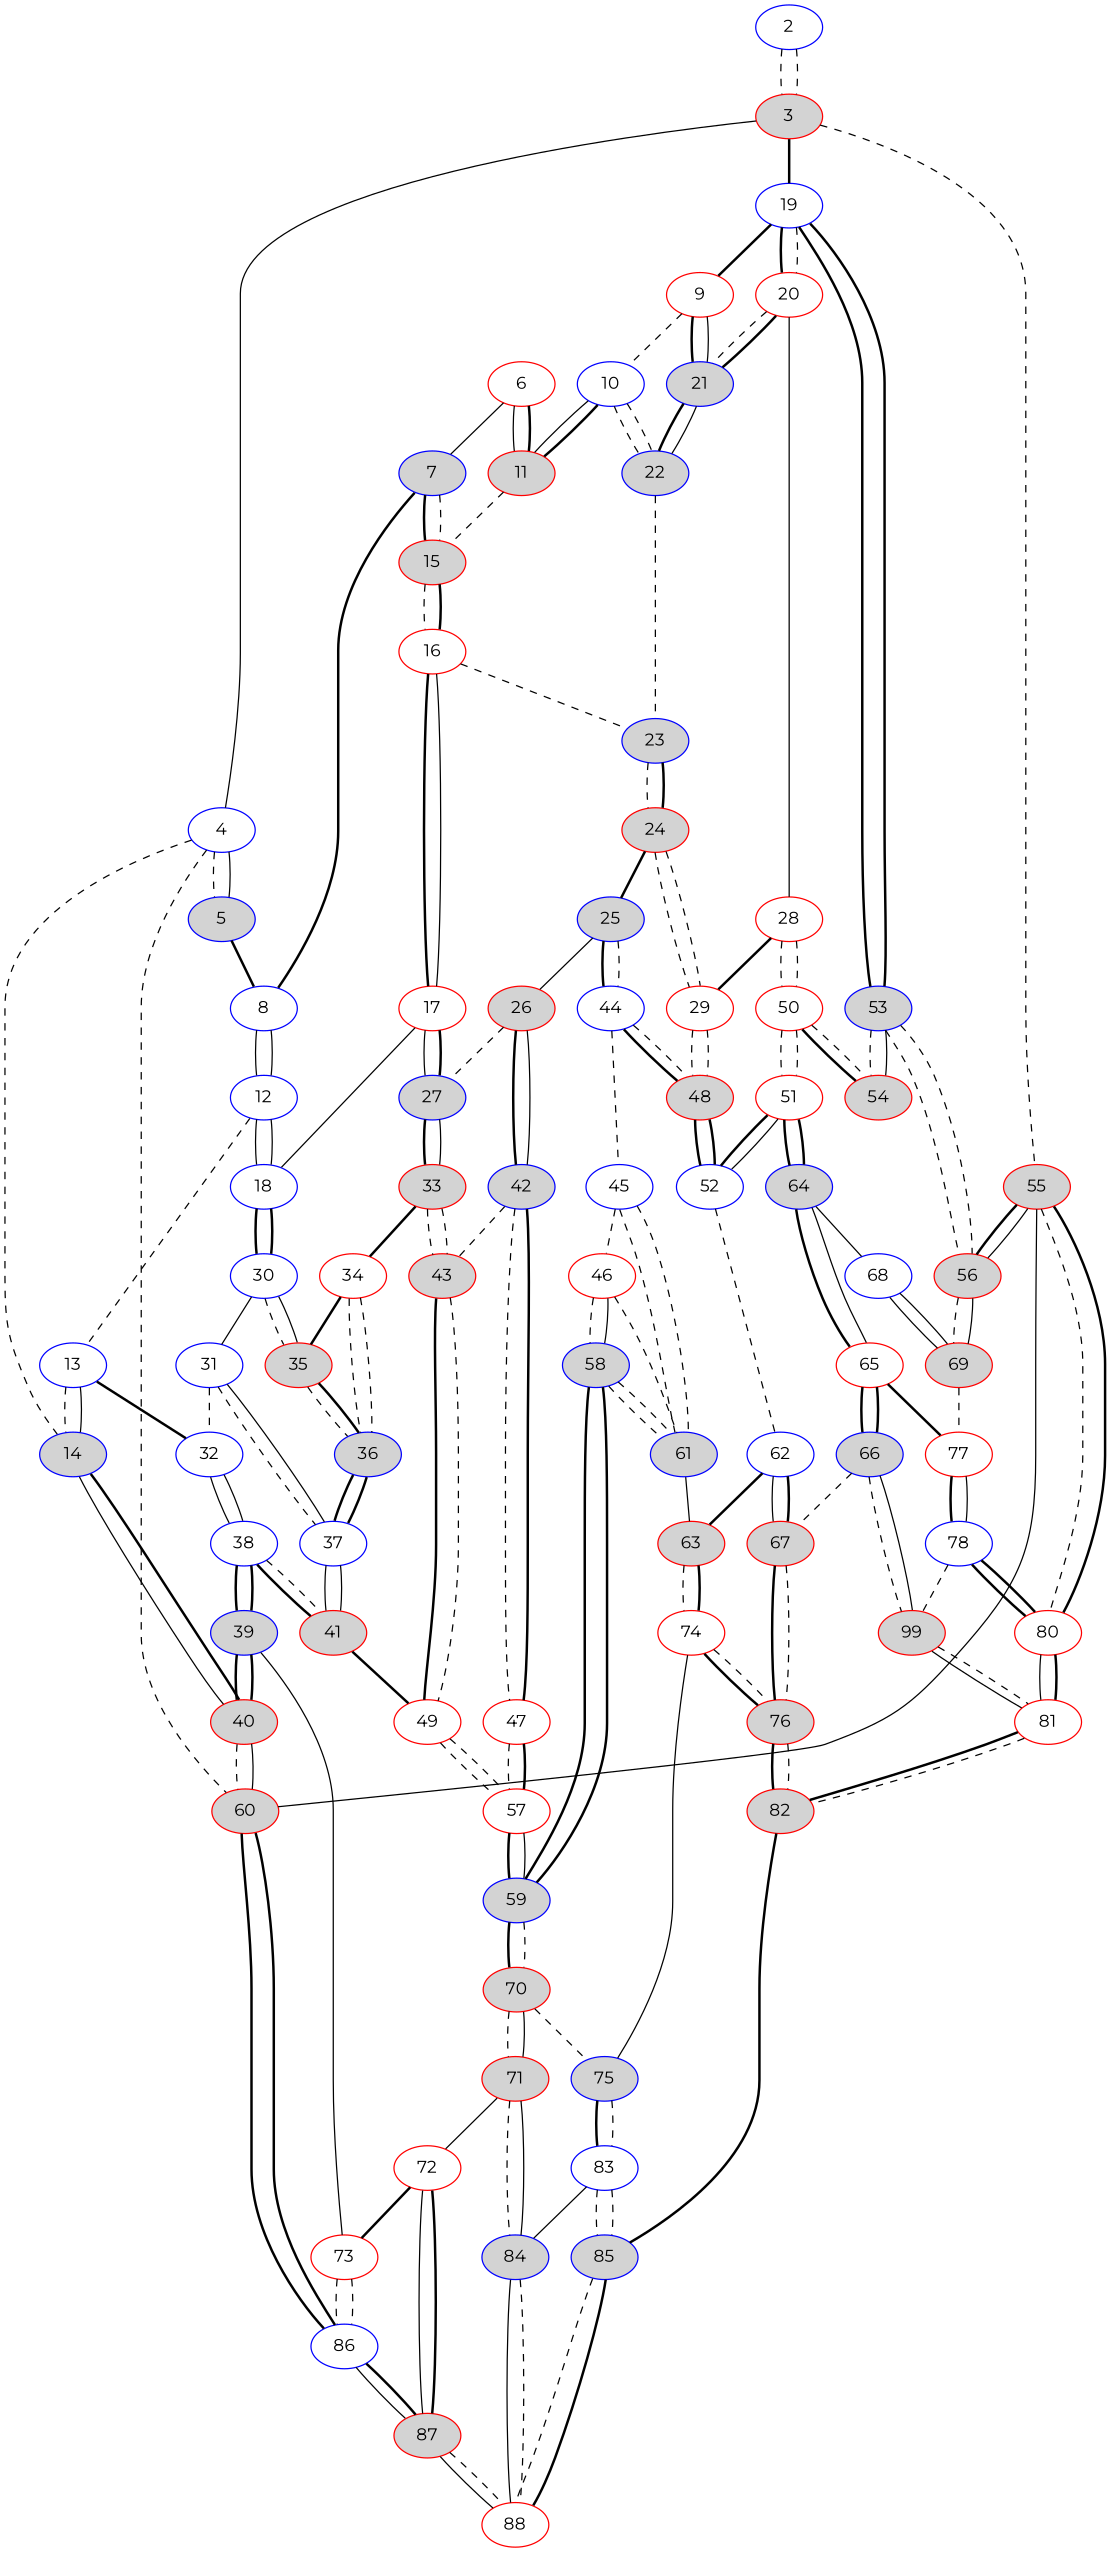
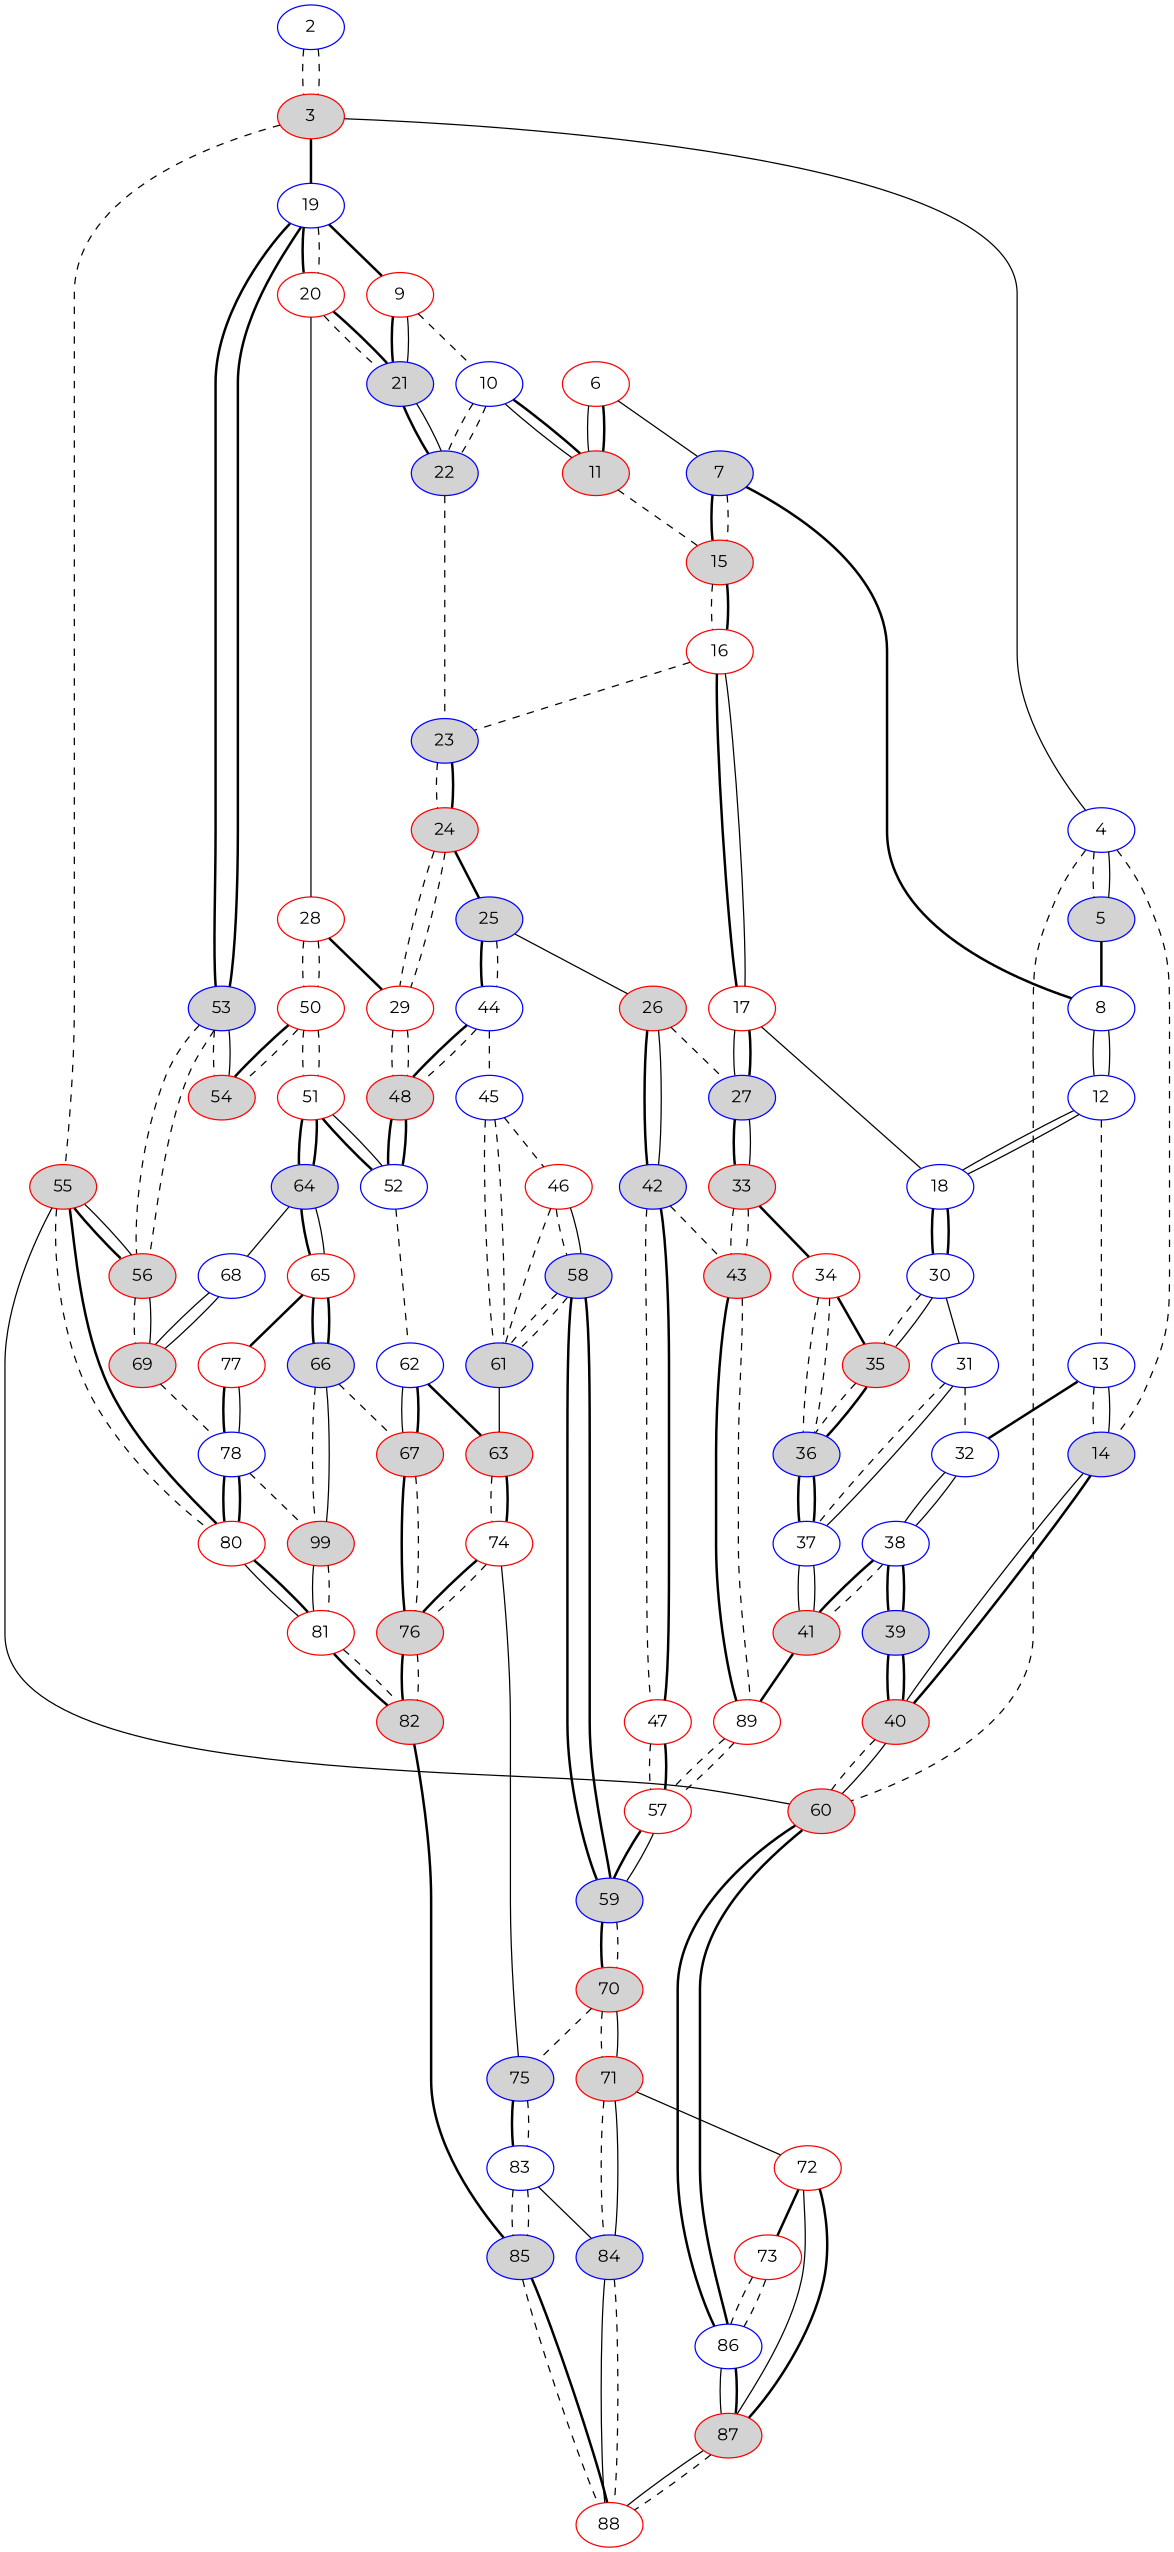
edge "69" -- "77": now "69" -- "78"
node "49": label "49" -> "89"
edge "39" -- "73": removed
